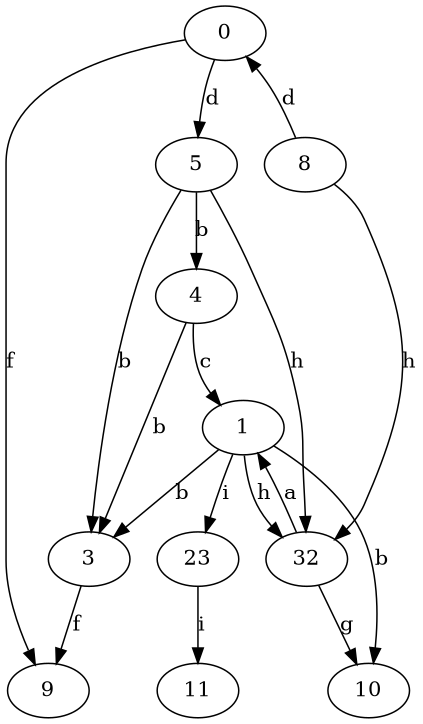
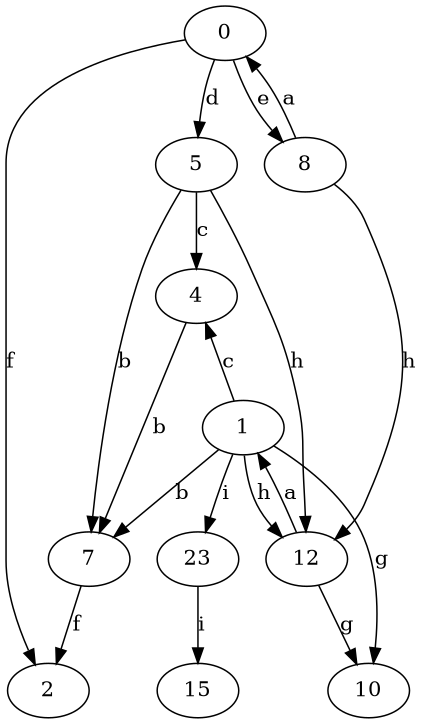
edge "0" -> "8": added, label "e"
edge "8" -> "0": label "d" -> "a"
edge "5" -> "4": label "b" -> "c"
edge "4" -> "1": reversed
node "3": label "3" -> "7"
node "32": label "32" -> "12"
edge "1" -> "10": label "b" -> "g"
node "9": label "9" -> "2"
node "11": label "11" -> "15"
